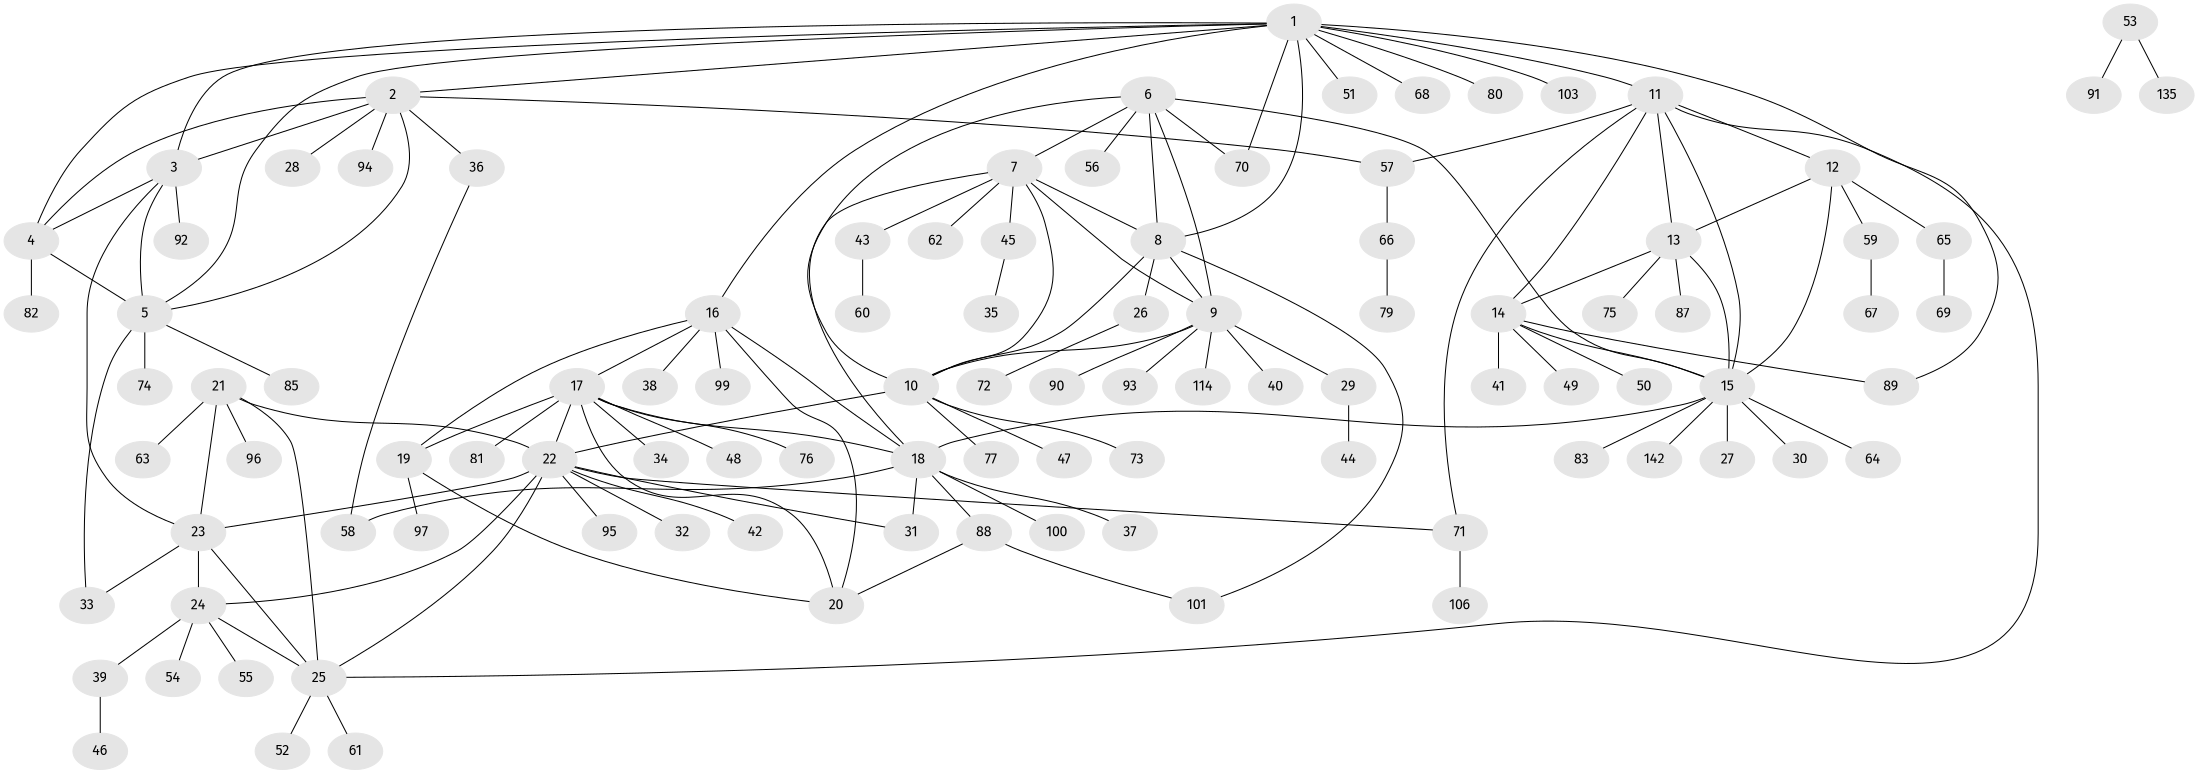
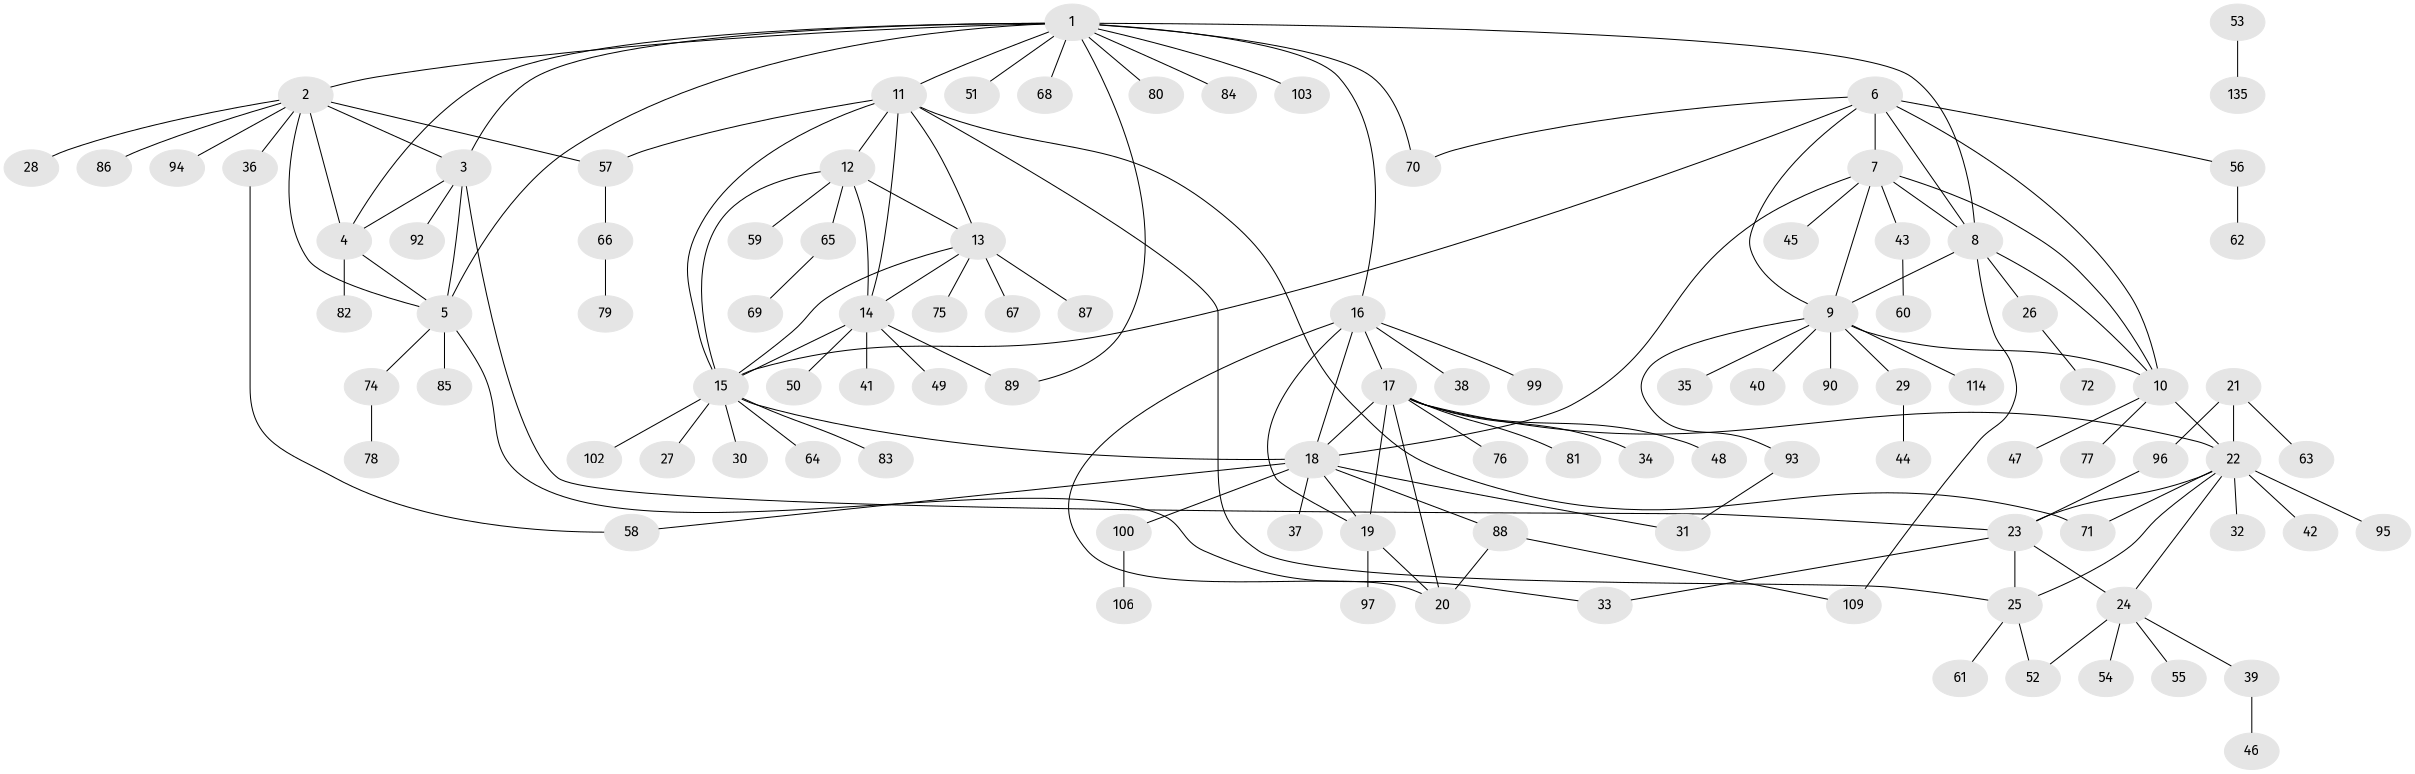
node "84": added
node "91": removed
node "86": added
edge "7" -- "62": now "56" -- "62"
edge "12" -- "14": added
edge "45" -- "35": now "9" -- "35"
edge "59" -- "67": now "13" -- "67"
edge "21" -- "23": now "96" -- "23"
node "78": added
node "73": removed
node "142": label "142" -> "102"
edge "18" -- "19": added
edge "22" -- "31": now "93" -- "31"
edge "21" -- "25": removed
edge "71" -- "106": now "100" -- "106"
node "101": label "101" -> "109"
edge "24" -- "25": now "24" -- "52"
